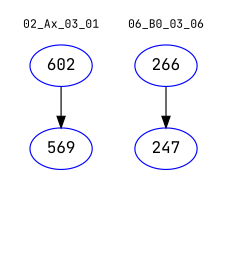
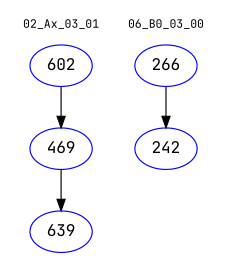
cluster "06_B0_03_06": label "06_B0_03_06" -> "06_B0_03_00"
node "569": label "569" -> "469"
node "247": label "247" -> "242"
node "639": added
